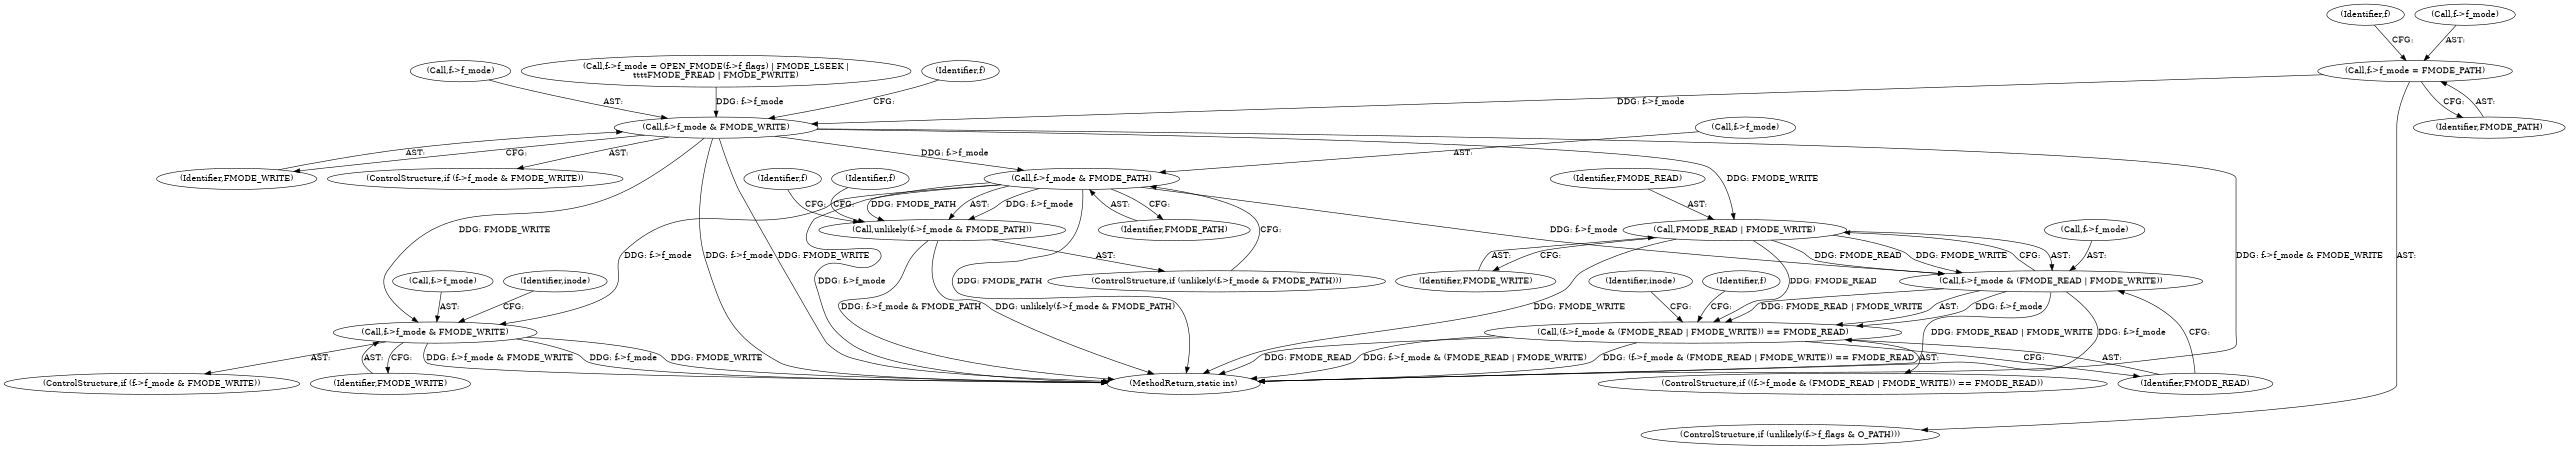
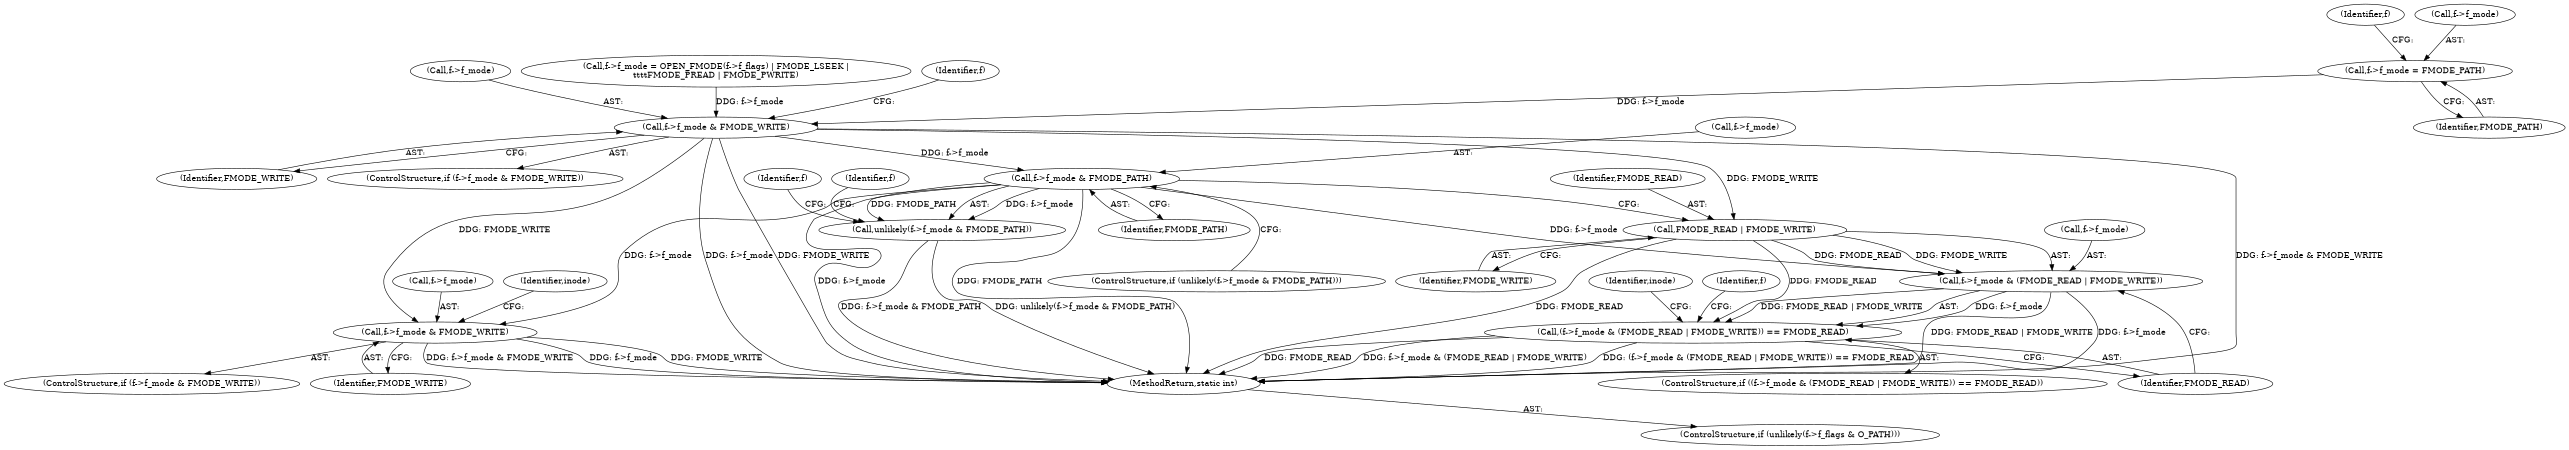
edge "(Call,f->f_mode & (FMODE_READ | FMODE_WRITE))" -> "(Call,FMODE_READ | FMODE_WRITE)": now "(Call,f->f_mode & FMODE_PATH)" -> "(Call,FMODE_READ | FMODE_WRITE)"
edge "(Call,unlikely(f->f_mode & FMODE_PATH))" -> "(ControlStructure,if (unlikely(f->f_mode & FMODE_PATH)))": removed, label "AST:"
edge "(Call,FMODE_READ | FMODE_WRITE)" -> "(MethodReturn,static int)": label "DDG: FMODE_WRITE" -> "DDG: FMODE_READ"
edge "(Call,f->f_mode = FMODE_PATH)" -> "(ControlStructure,if (unlikely(f->f_flags & O_PATH)))": now "(MethodReturn,static int)" -> "(ControlStructure,if (unlikely(f->f_flags & O_PATH)))"
